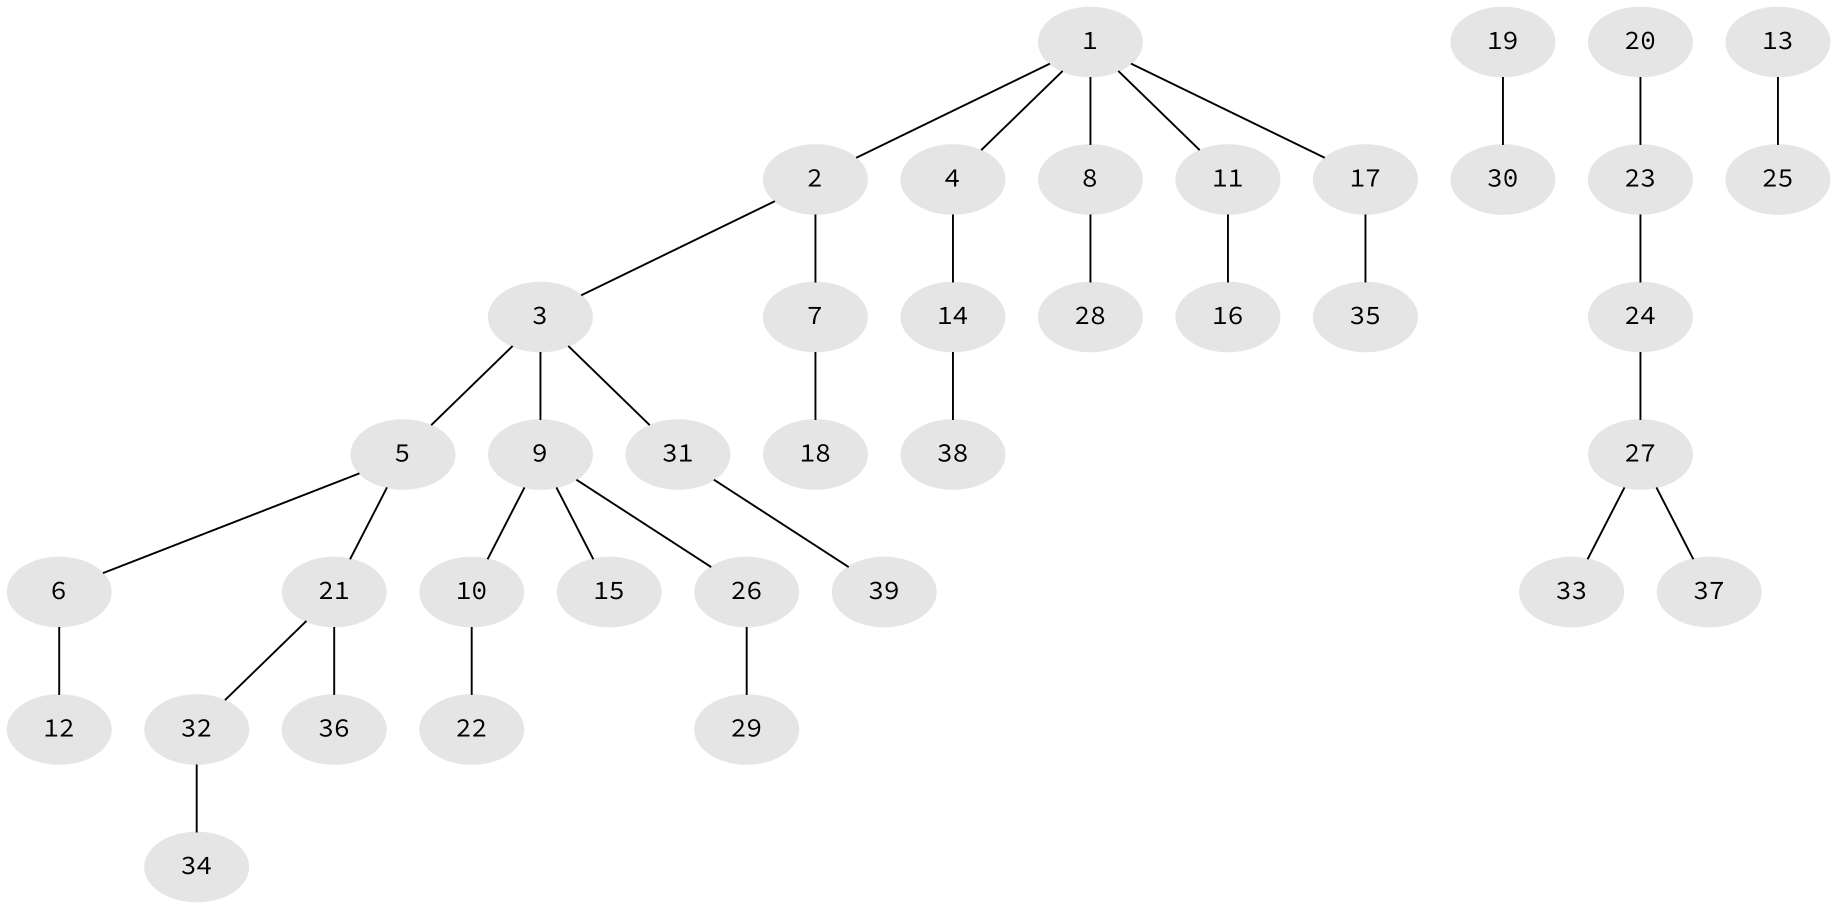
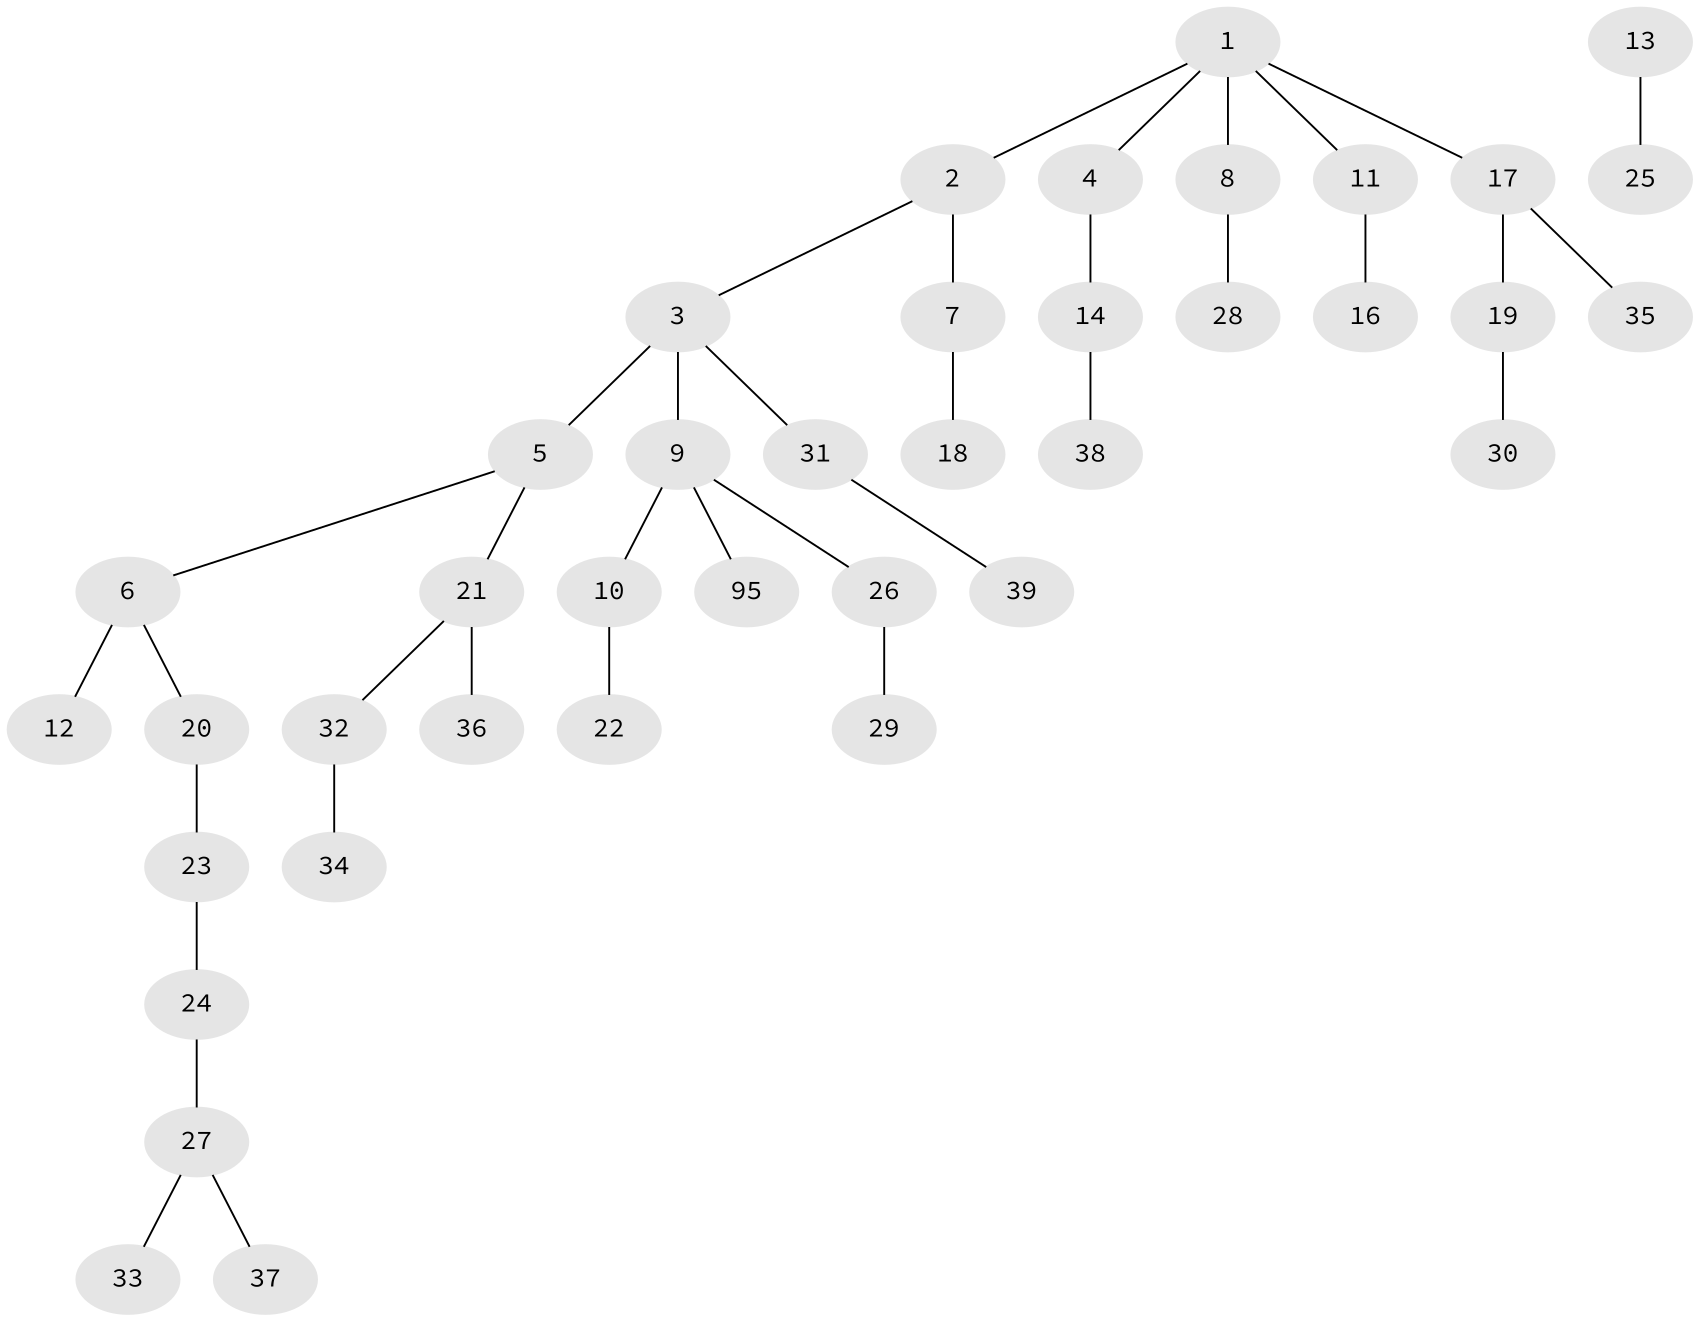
edge "17" -- "19": added
node "15": label "15" -> "95"
edge "6" -- "20": added
